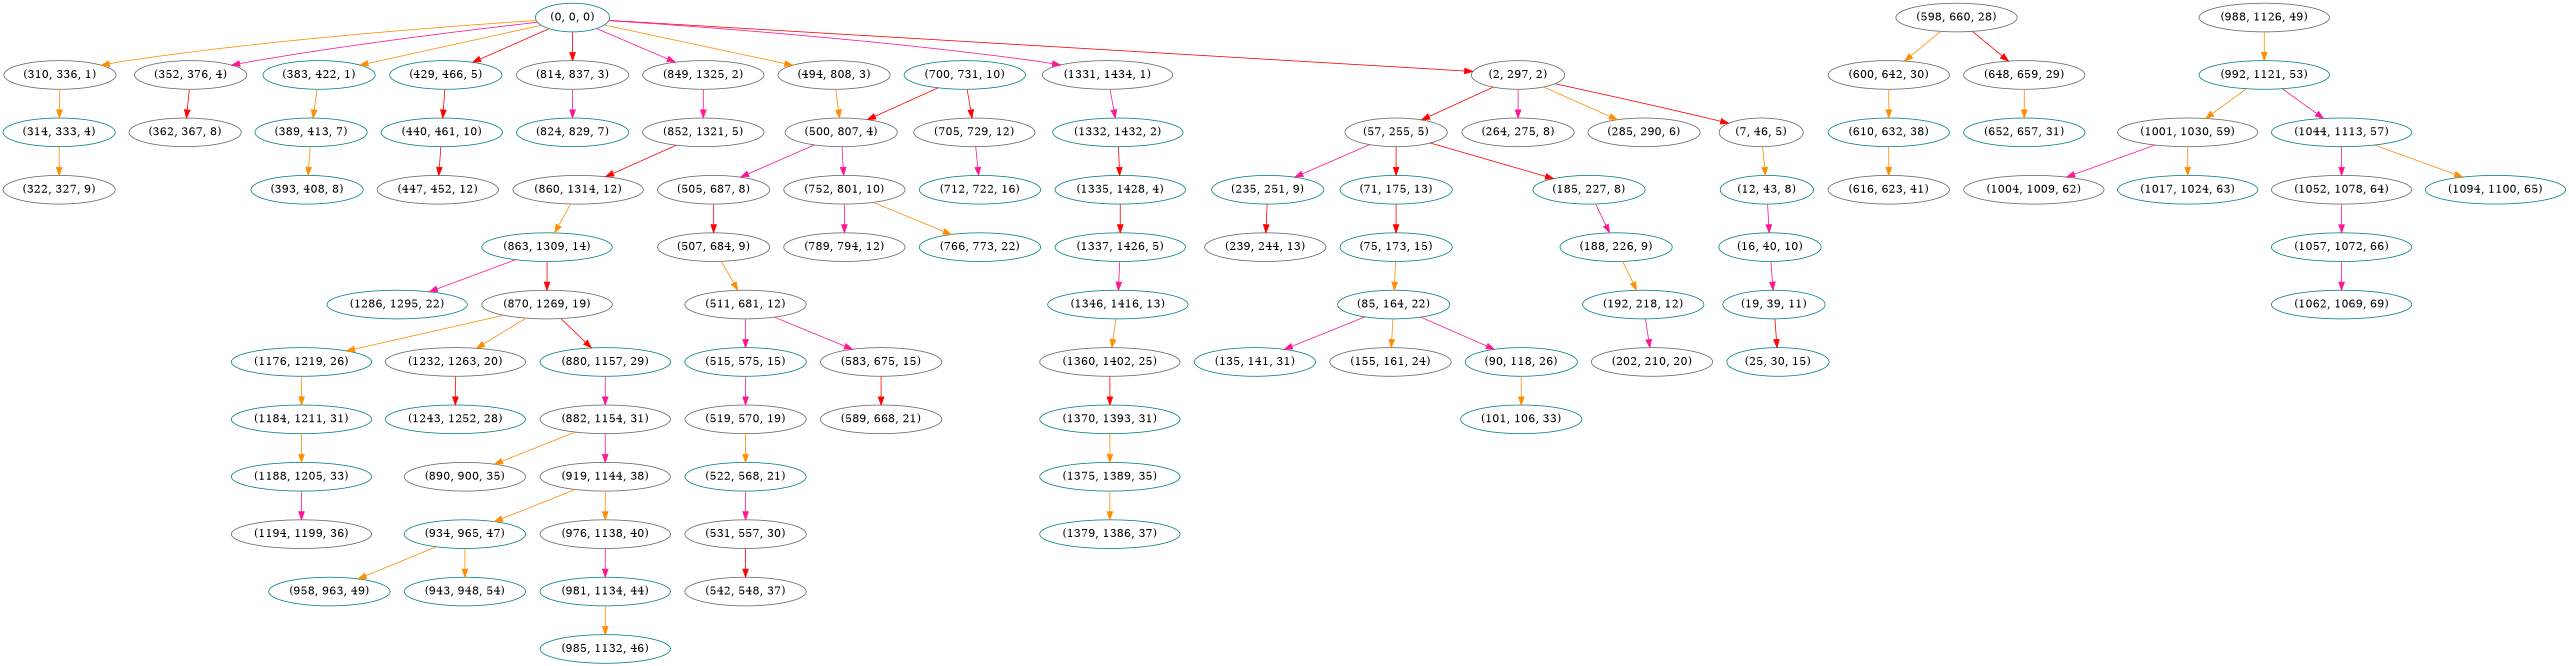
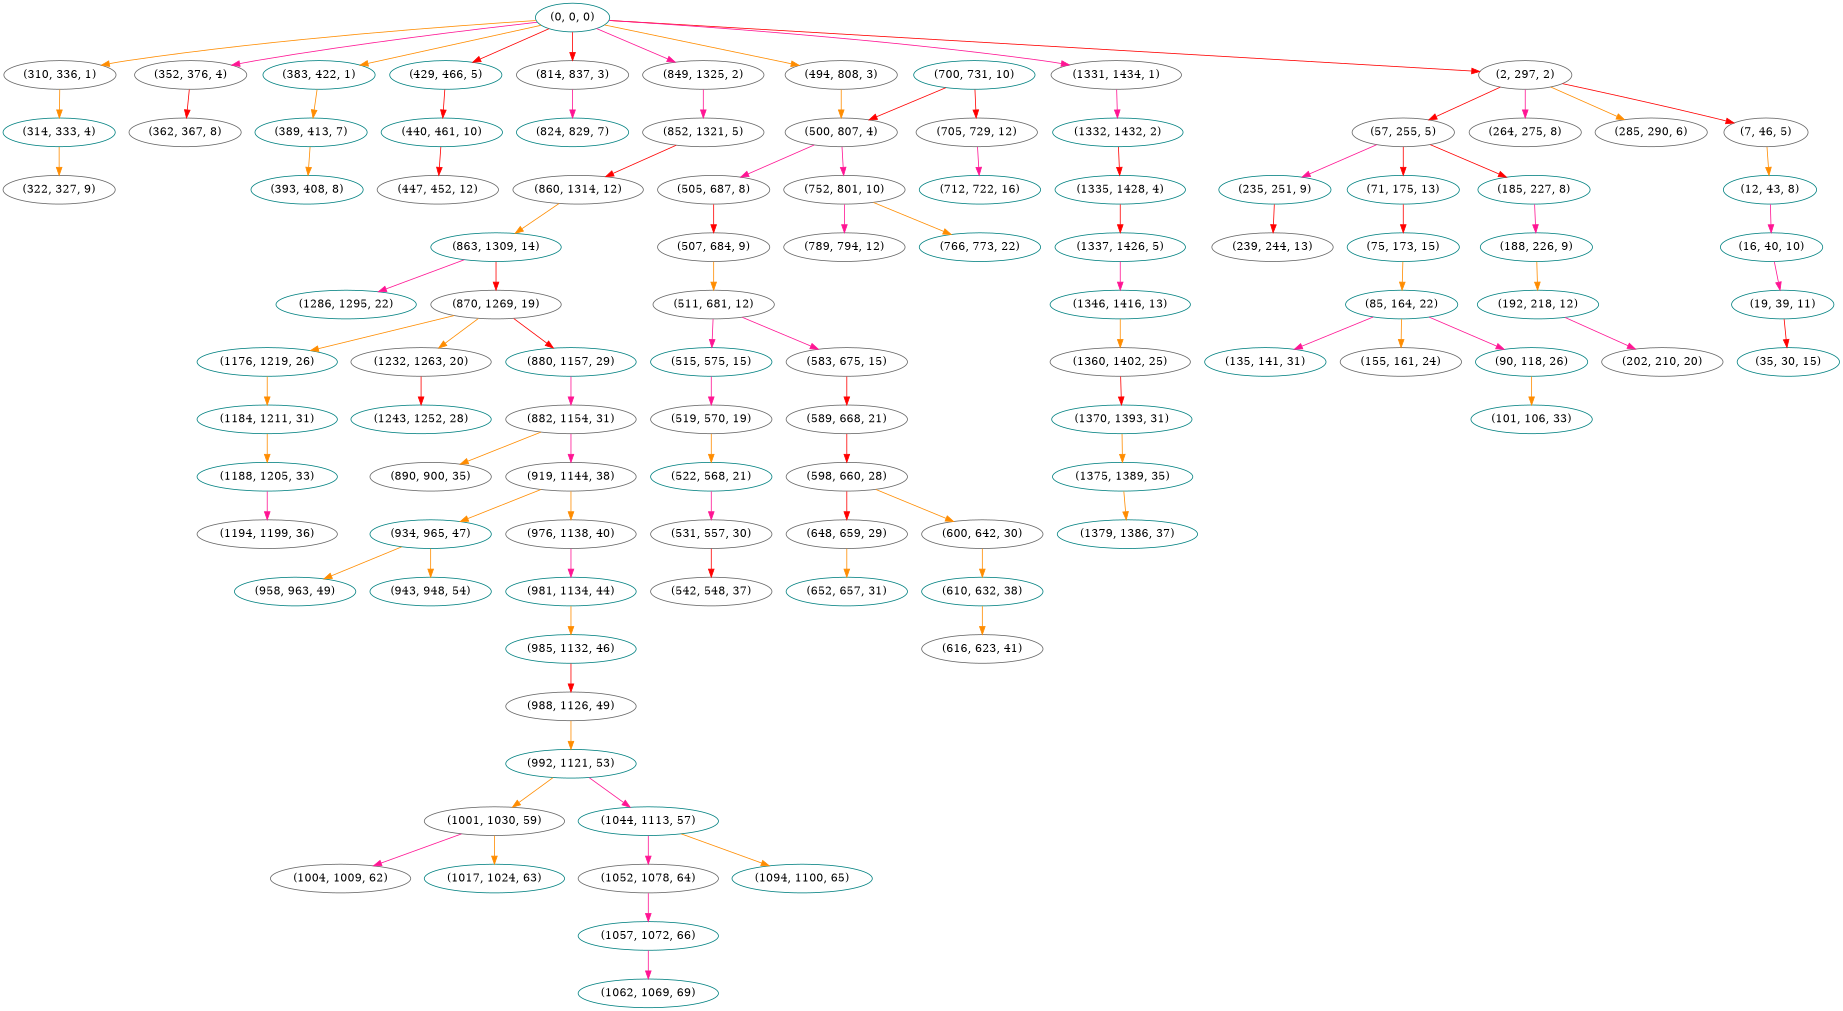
node "(25, 30, 15)": label "(25, 30, 15)" -> "(35, 30, 15)"
edge "(589, 668, 21)" -> "(598, 660, 28)": added
edge "(985, 1132, 46)" -> "(988, 1126, 49)": added
